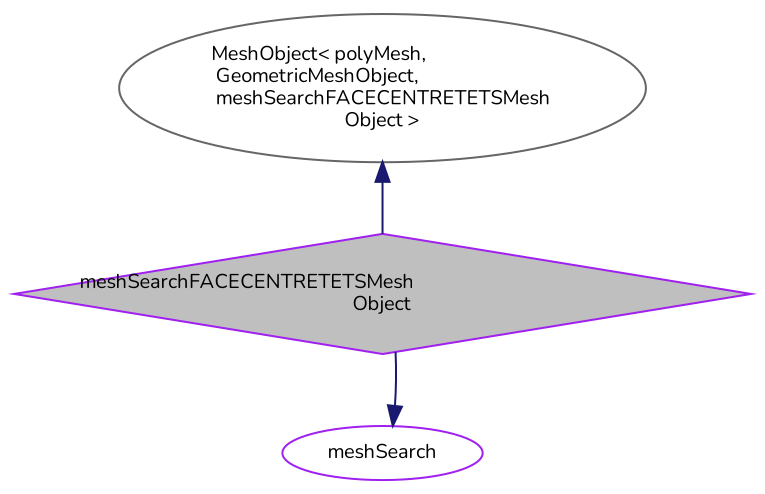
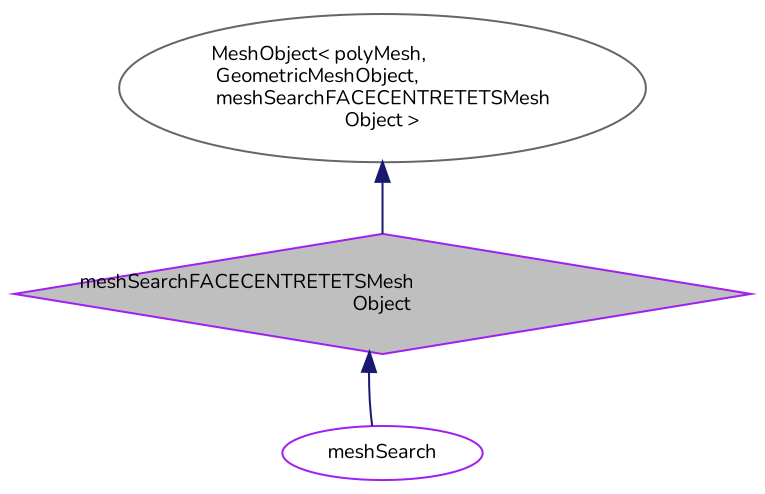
edge "meshSearchFACECENTRETETSMesh Object" -> "meshSearch": reversed
